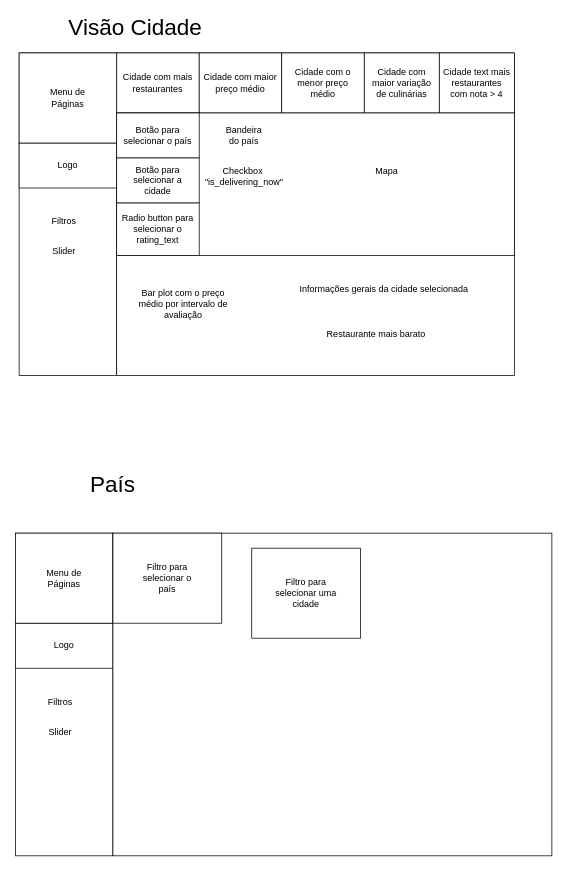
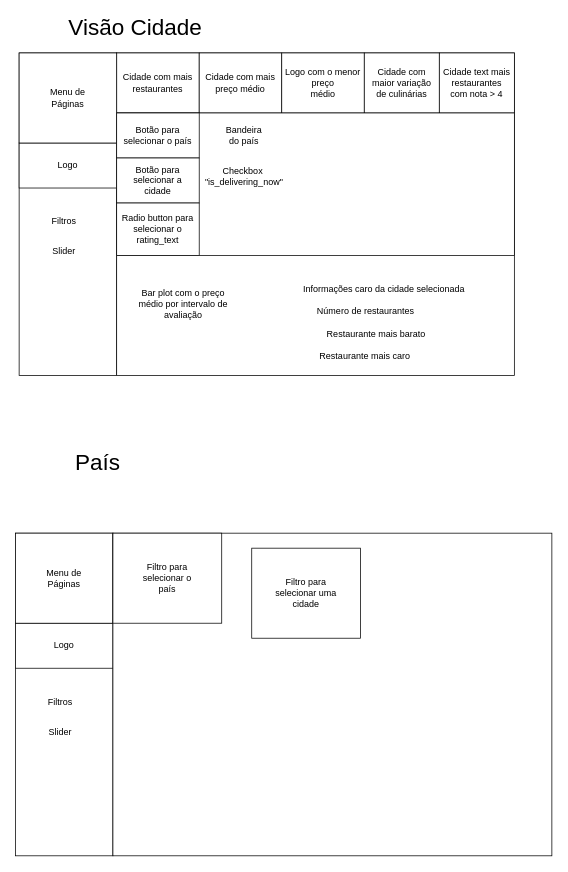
node "Cidade com maior preço médio": label "Cidade com maior preço médio" -> "Cidade com mais preço médio"
node "Cidade com o menor preço médio": label "Cidade com o menor preço médio" -> "Logo com o menor preço médio"
node "Mapa": removed
node "Informações gerais da cidade selecionada": label "Informações gerais da cidade selecionada" -> "Informações caro da cidade selecionada"
node "Número de restaurantes": added
node "Restaurante mais caro": added
node "País": moved (113, 484) -> (98, 462)
